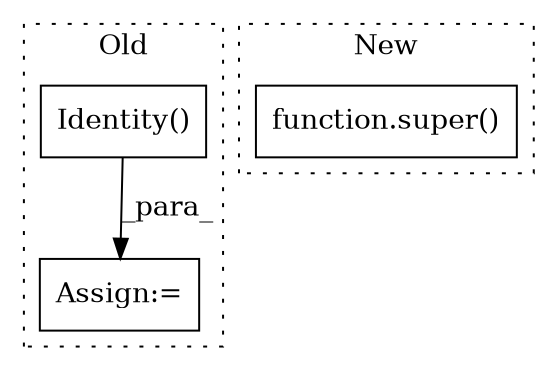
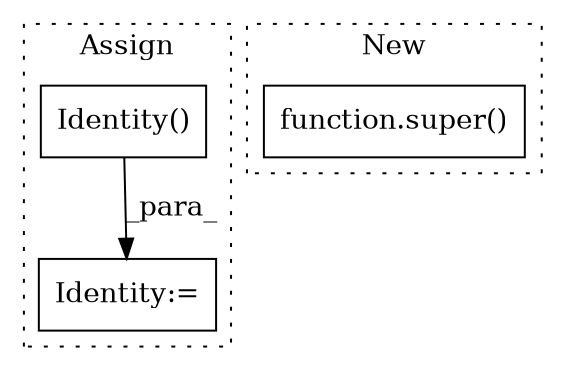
cluster "Old": label "Old" -> "Assign"
node "Assign:=": label "Assign:=" -> "Identity:="
